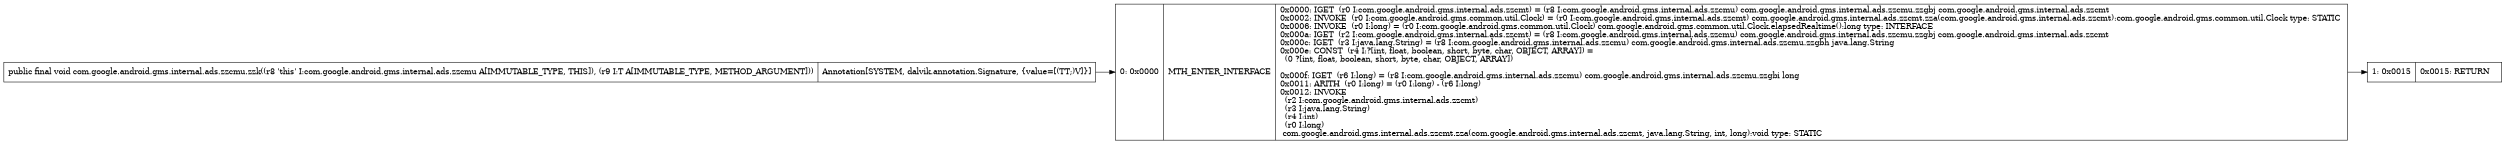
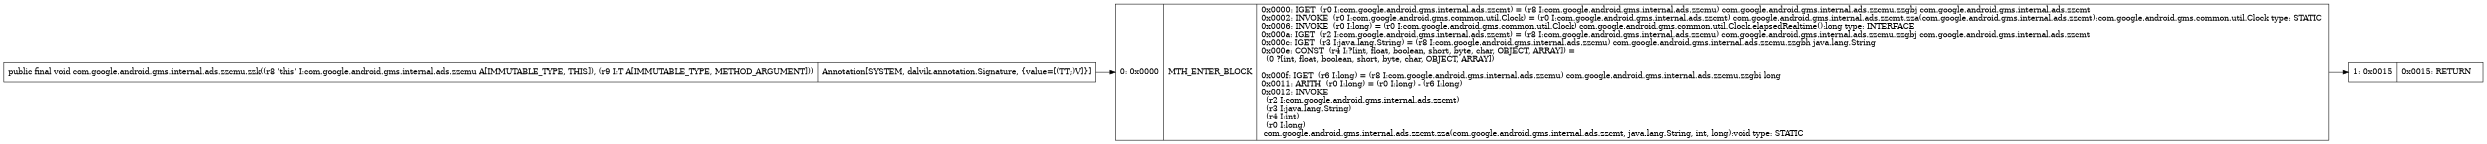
node "0: 0x0000": text "MTH_ENTER_INTERFACE" -> "MTH_ENTER_BLOCK"
